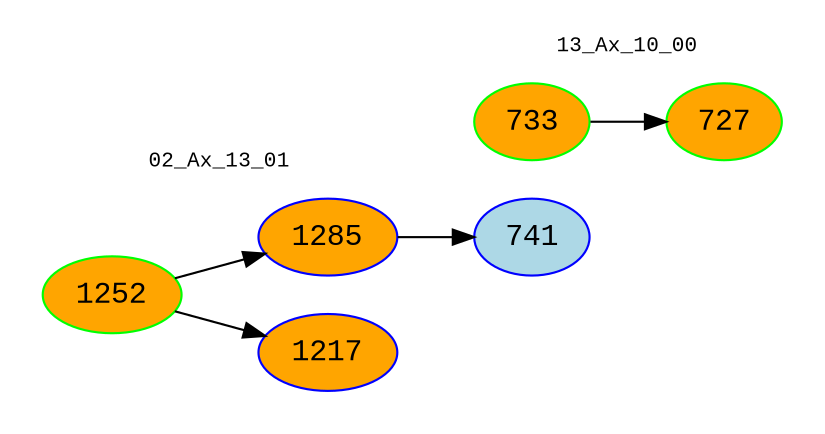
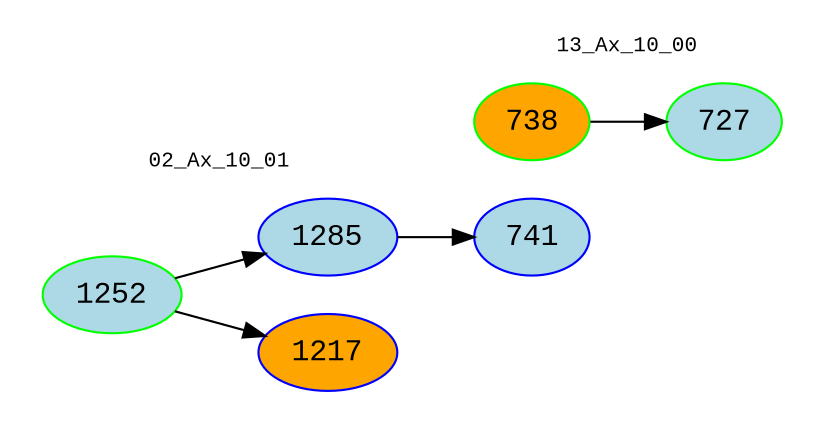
node "733": label "733" -> "738"
node "727": fillcolor orange -> lightblue
cluster "02_Ax_13_01": label "02_Ax_13_01" -> "02_Ax_10_01"
node "1285": fillcolor orange -> lightblue
node "1252": fillcolor orange -> lightblue
